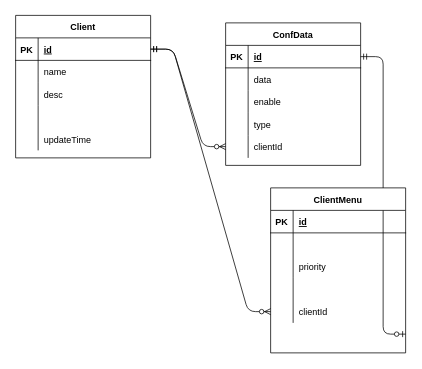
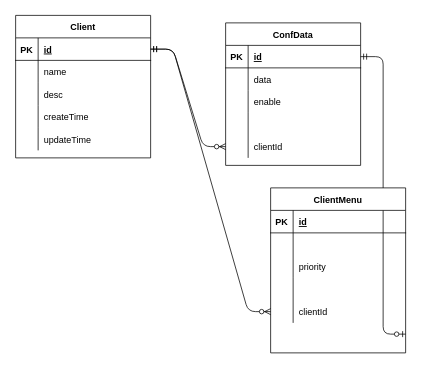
node "createTime": added
node "type": removed
